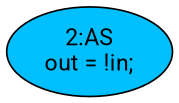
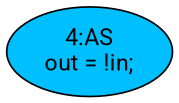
node "2:AS out = !in;": label "2:AS out = !in;" -> "4:AS out = !in;"
